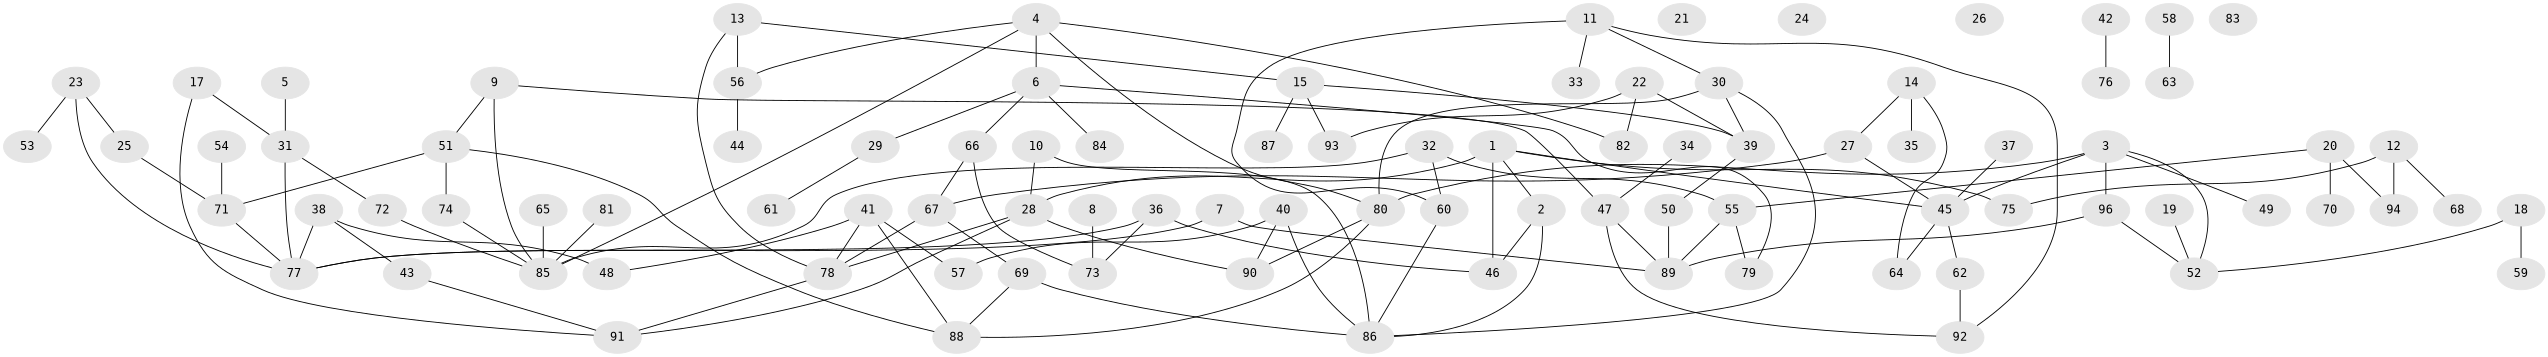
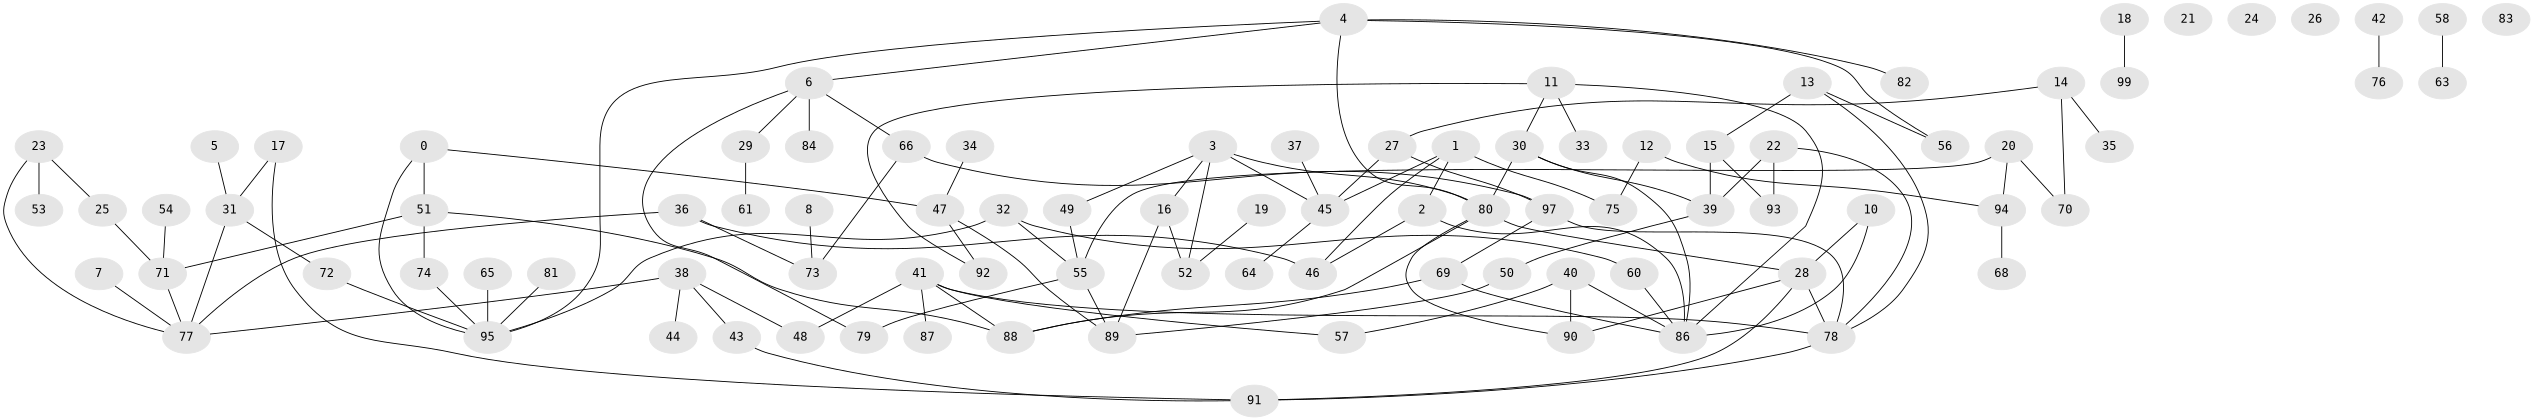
edge "11" -- "60": now "11" -- "86"
node "9": label "9" -> "0"
edge "22" -- "82": now "22" -- "78"
edge "56" -- "44": now "38" -- "44"
edge "15" -- "87": now "41" -- "87"
edge "14" -- "64": now "14" -- "70"
edge "1" -- "28": now "80" -- "28"
edge "12" -- "68": now "94" -- "68"
node "67": label "67" -> "97"
node "96": label "96" -> "16"
edge "49" -- "55": added
edge "7" -- "89": removed
edge "18" -- "52": removed
node "85": label "85" -> "95"
node "62": removed
node "59": label "59" -> "99"
